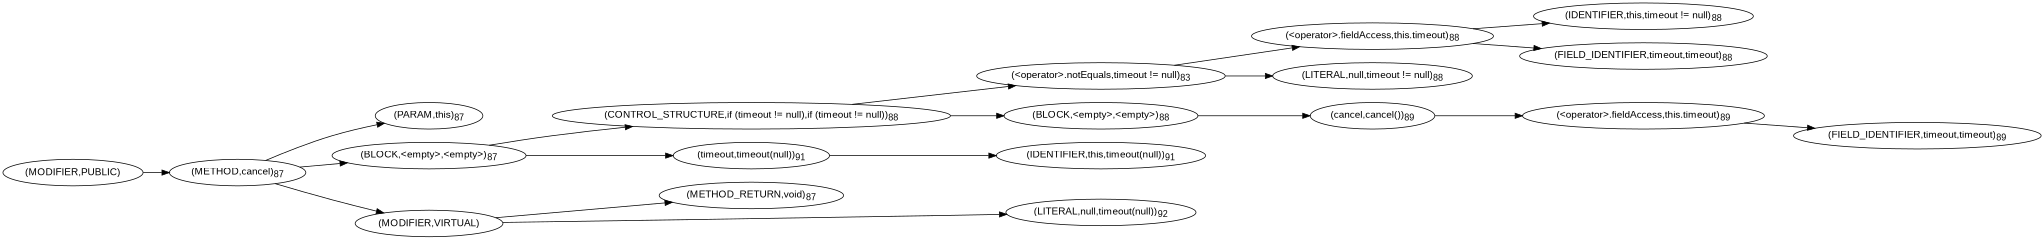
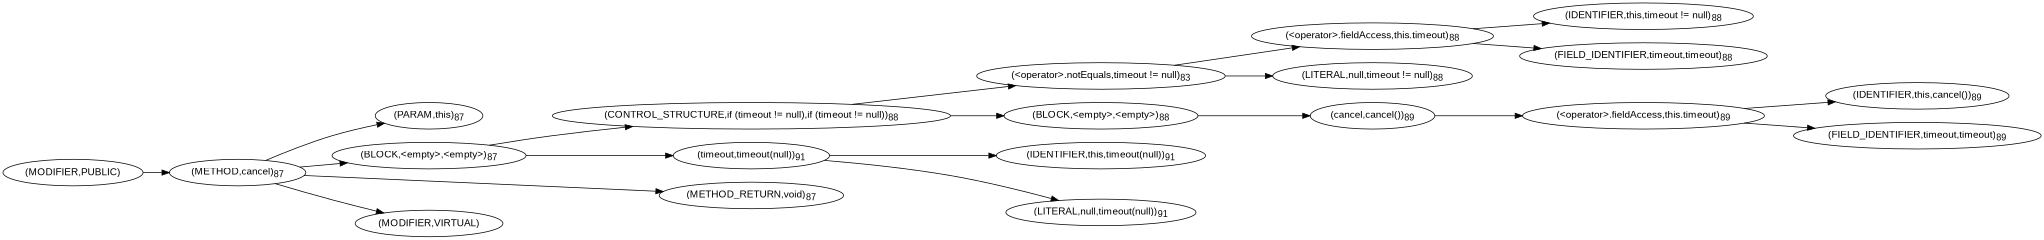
node "(IDENTIFIER,this,cancel())": added
edge "(MODIFIER,VIRTUAL)" -> "(METHOD_RETURN,void)": now "(METHOD,cancel)" -> "(METHOD_RETURN,void)"
node "(LITERAL,null,timeout(null))": text "92" -> "91"
edge "(MODIFIER,VIRTUAL)" -> "(LITERAL,null,timeout(null))": now "(timeout,timeout(null))" -> "(LITERAL,null,timeout(null))"
